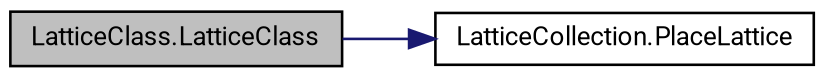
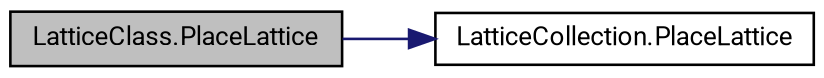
node "LatticeClass.LatticeClass": label "LatticeClass.LatticeClass" -> "LatticeClass.PlaceLattice"
